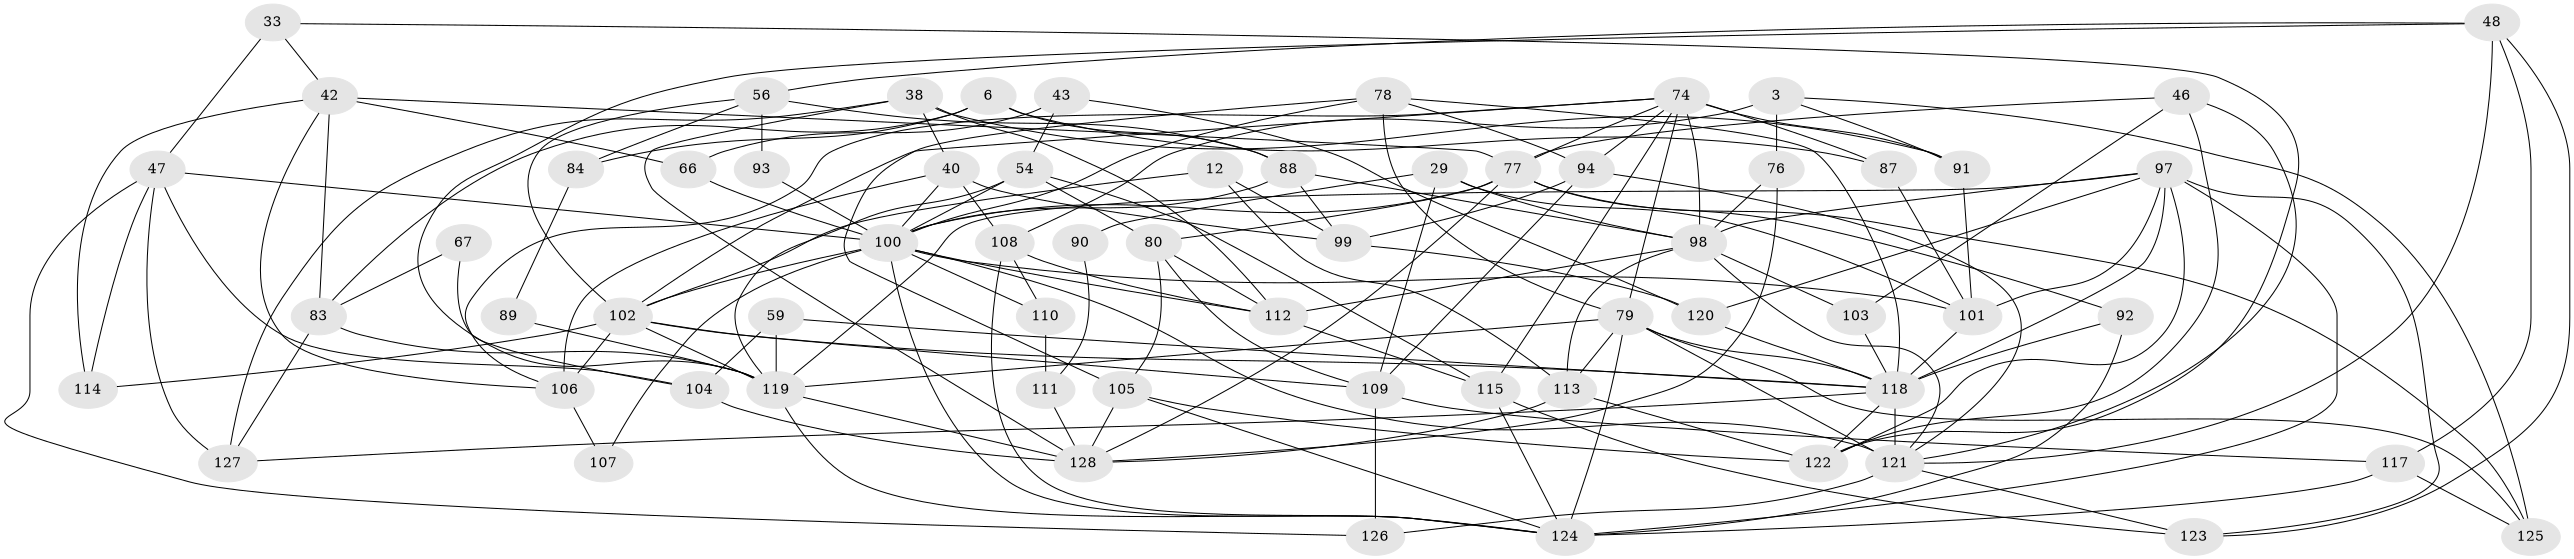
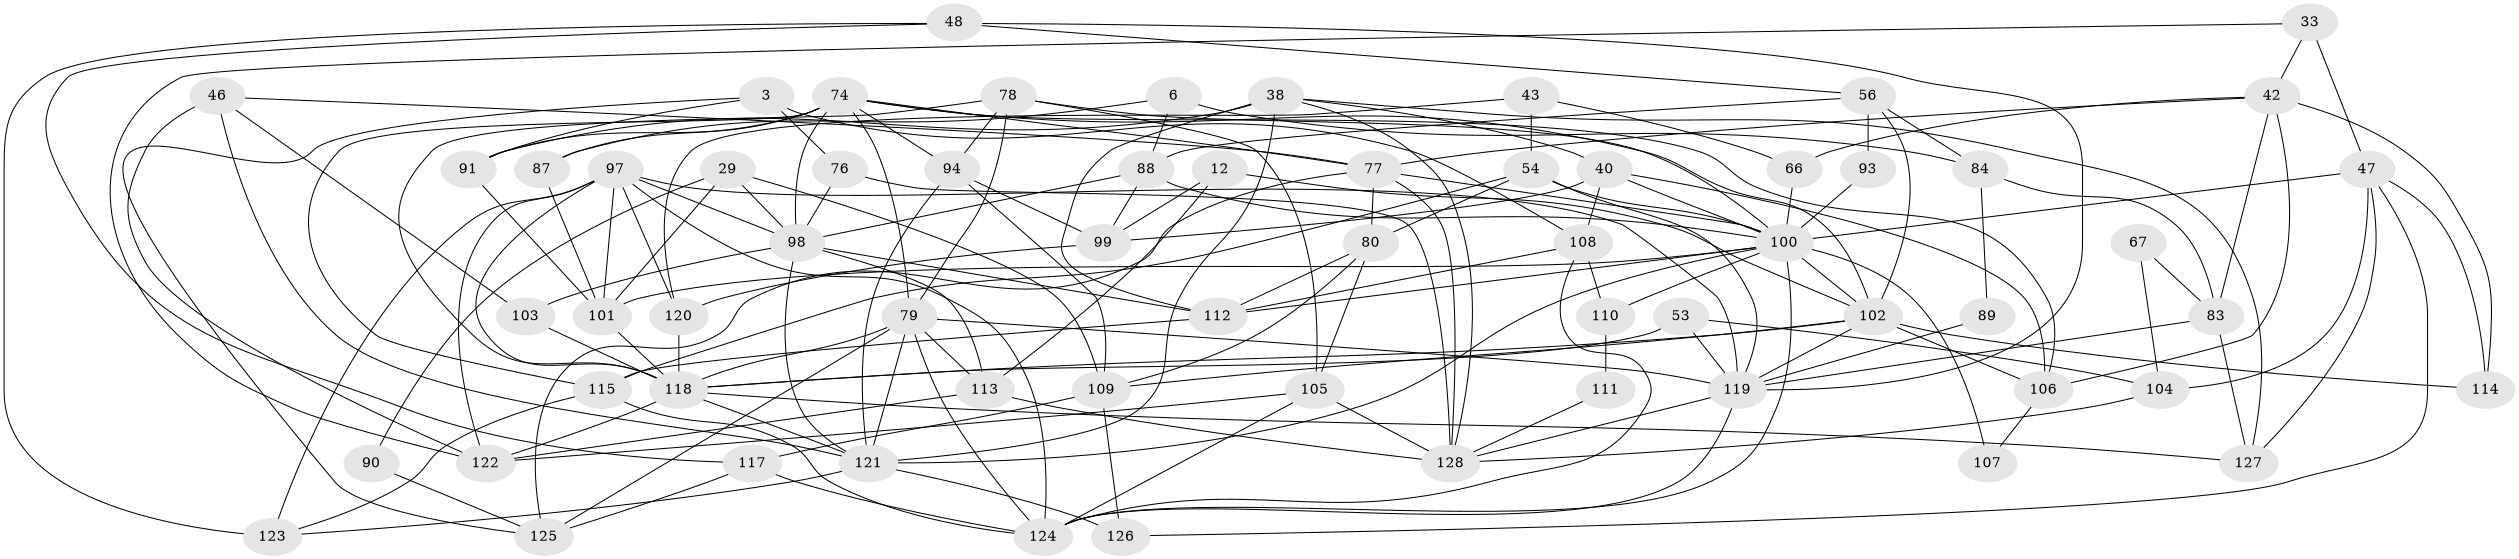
edge "6" -- "83": now "84" -- "83"
node "59": label "59" -> "53"
node "92": removed
edge "90" -- "111": now "90" -- "125"
edge "48" -- "121": now "38" -- "121"
